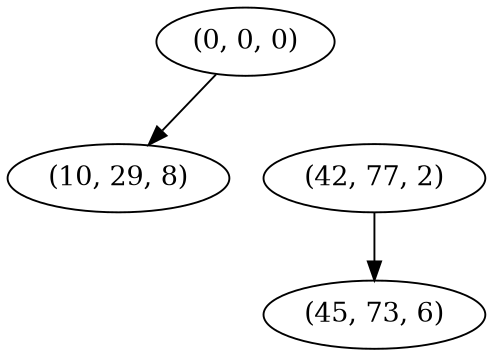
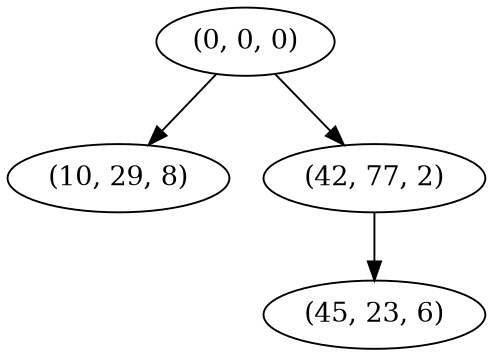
edge "(0, 0, 0)" -> "(42, 77, 2)": added
node "(45, 73, 6)": label "(45, 73, 6)" -> "(45, 23, 6)"
